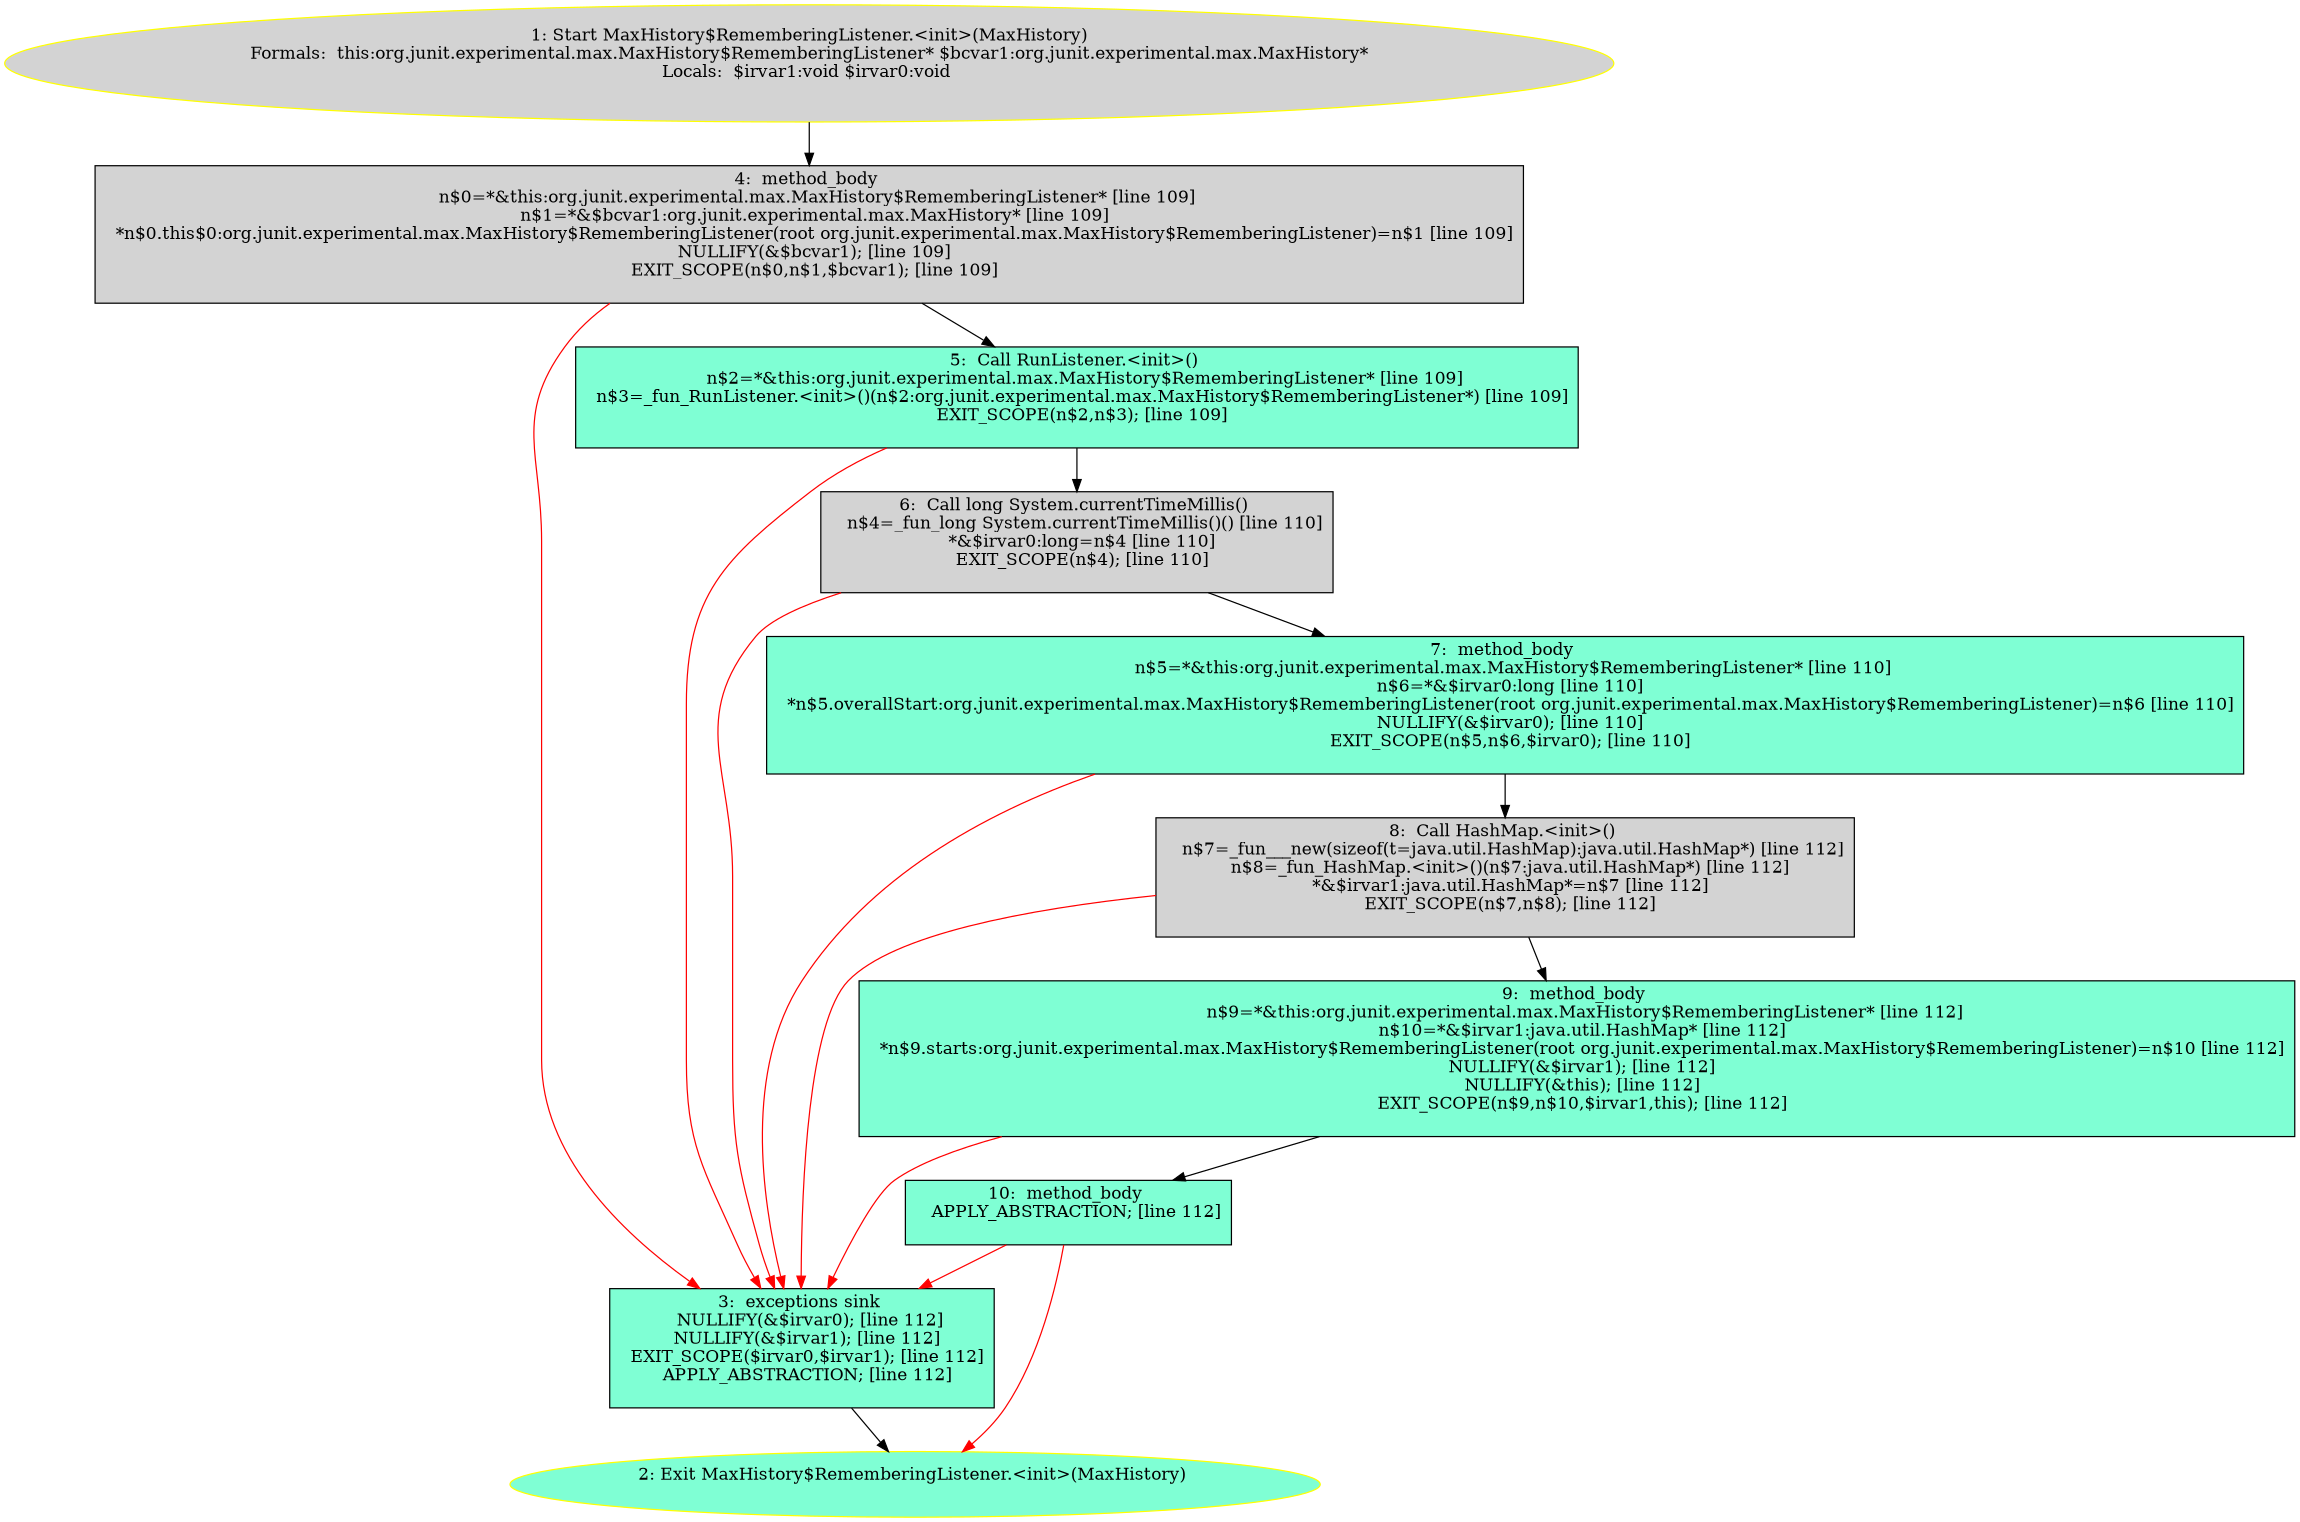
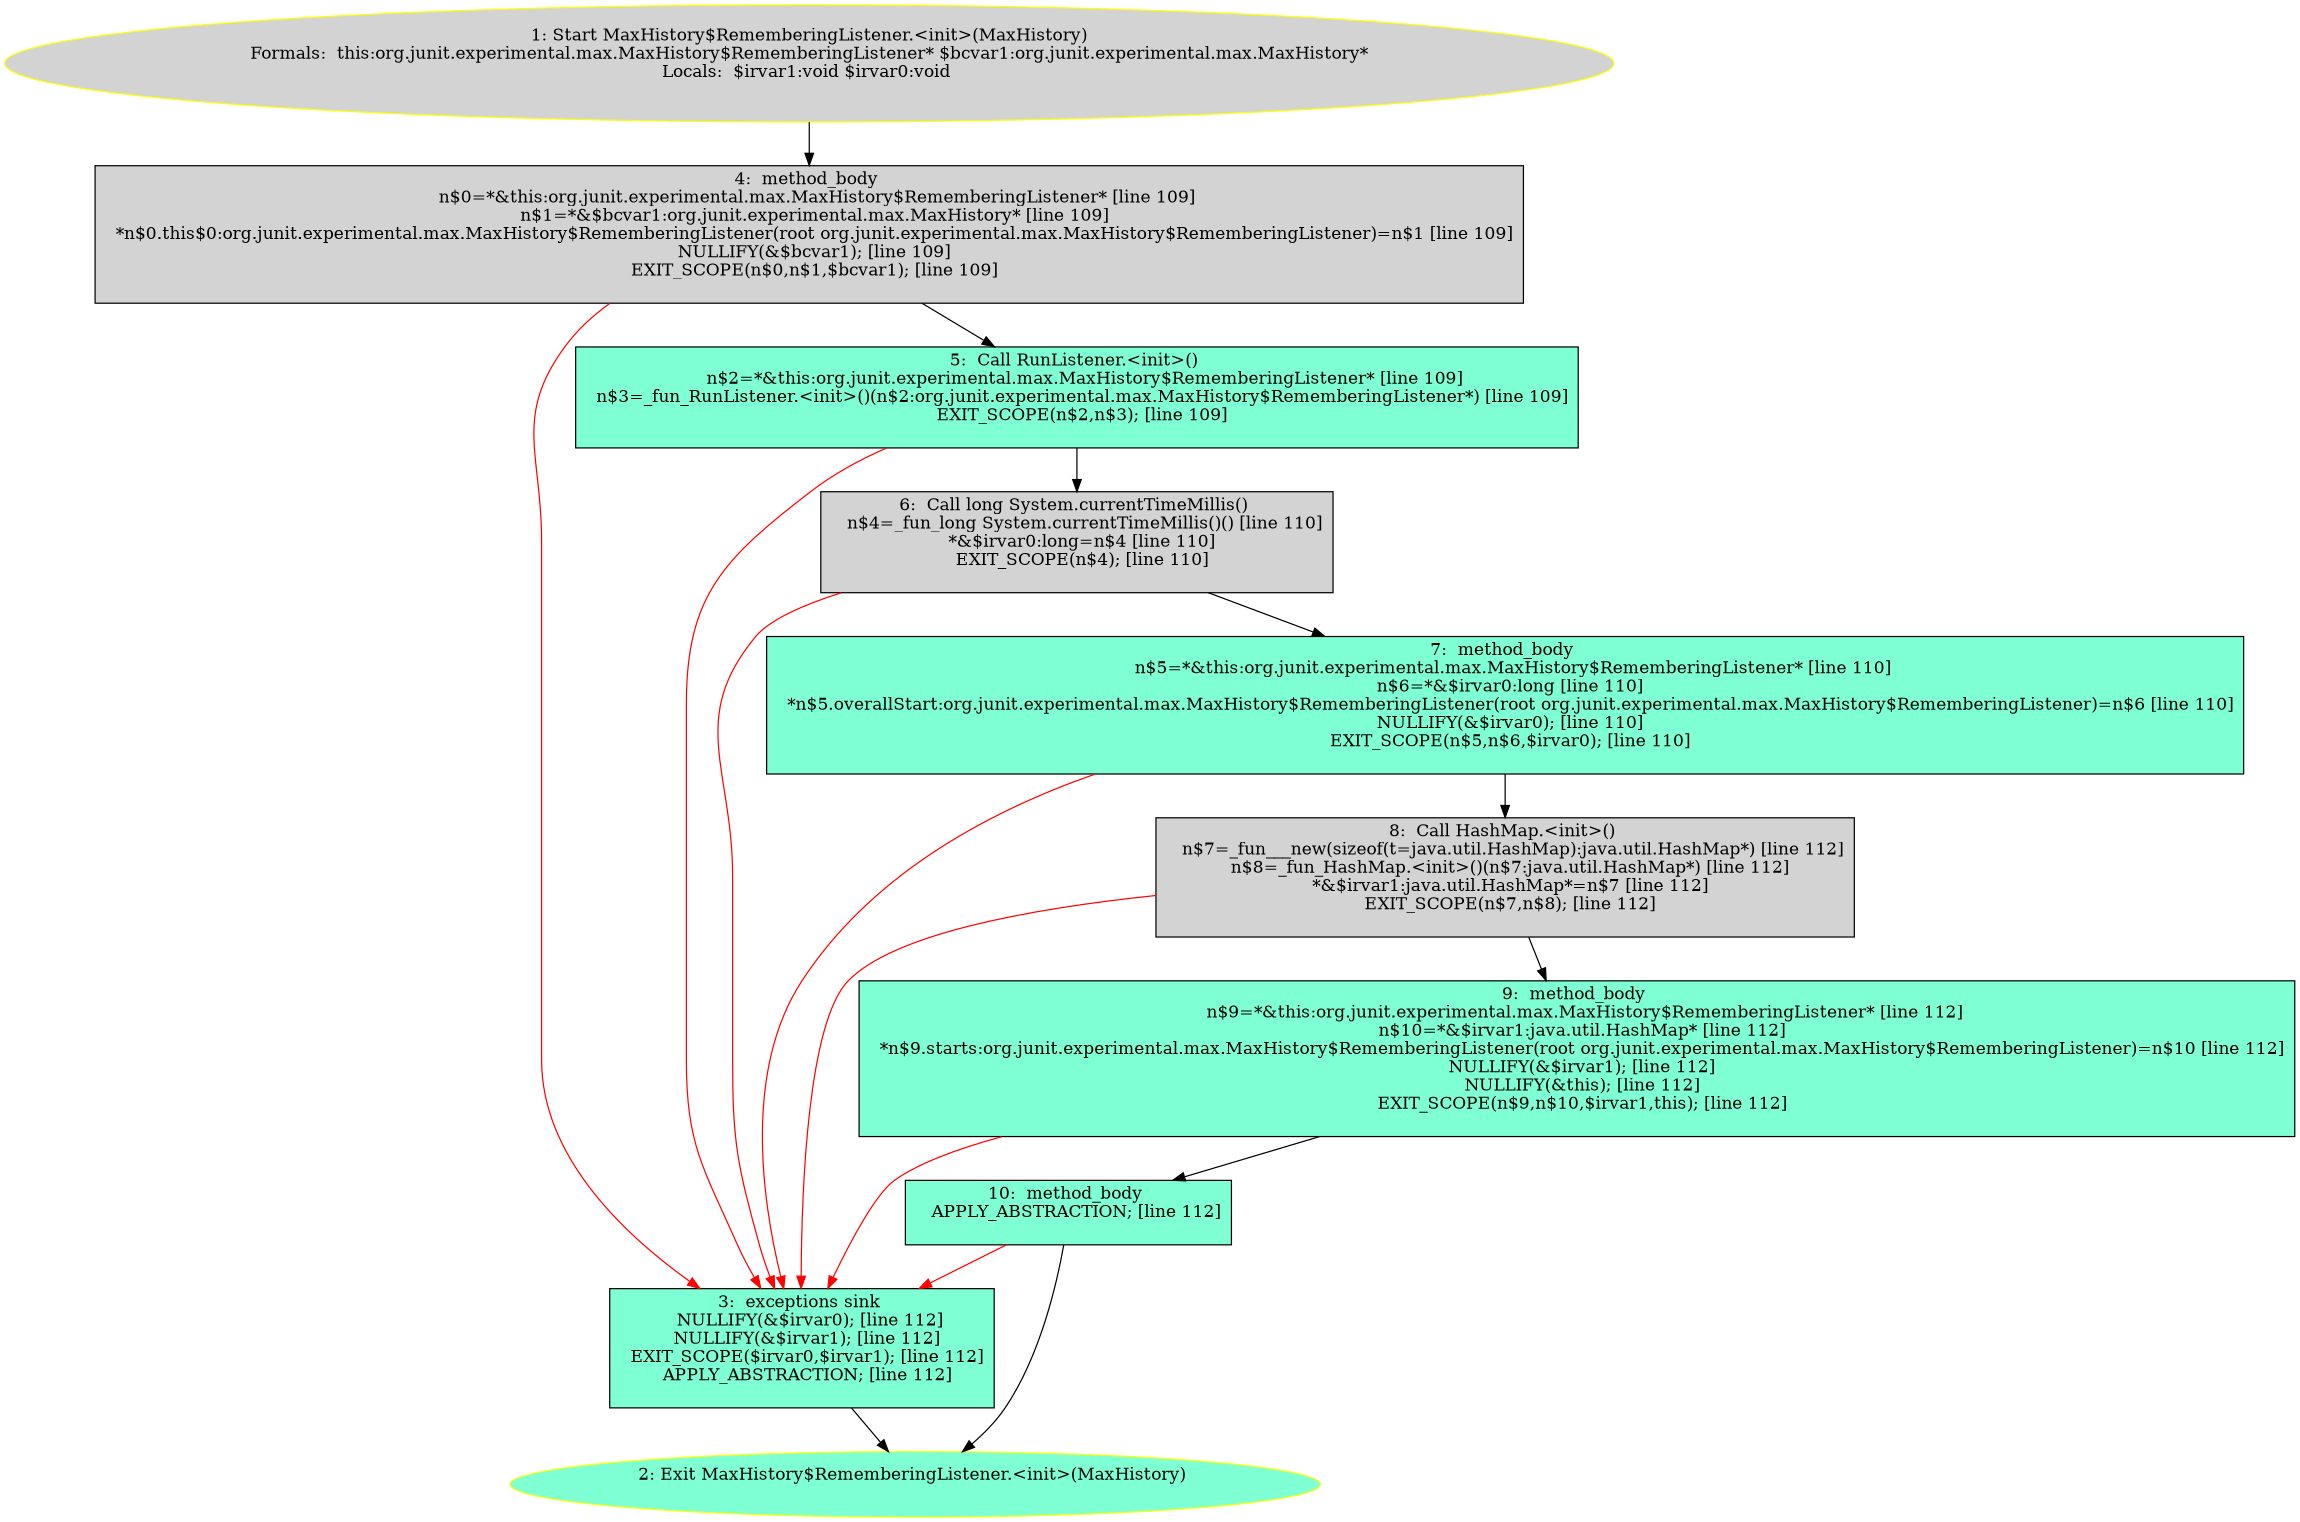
edge "10:  method_body APPLY_ABSTRACTION; [line 112]" -> "2: Exit MaxHistory$RememberingListener.<init>(MaxHistory)": color red -> black
